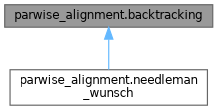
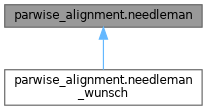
node "parwise_alignment.backtracking": label "parwise_alignment.backtracking" -> "parwise_alignment.needleman"
